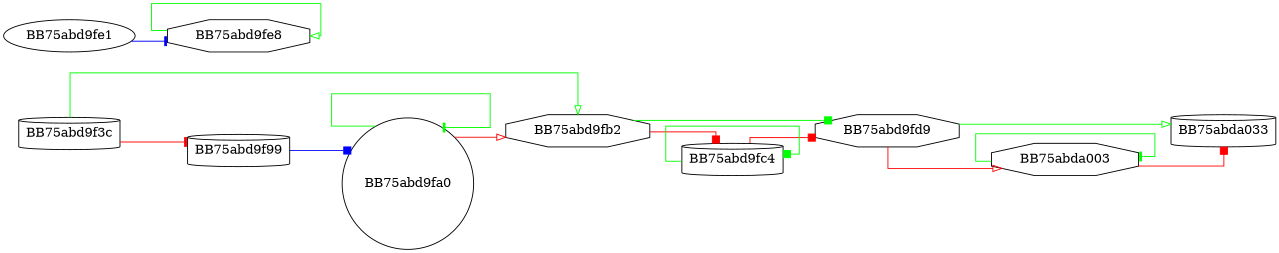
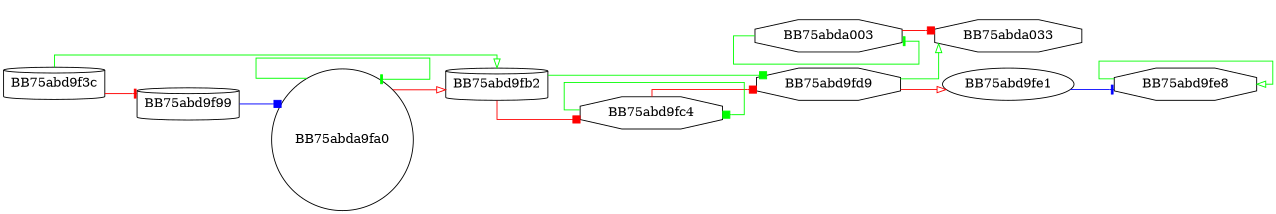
node "BB75abd9fb2": shape octagon -> cylinder
node "BB75abda033": shape cylinder -> octagon
node "BB75abd9fc4": shape cylinder -> octagon
edge "BB75abd9fd9" -> "BB75abda003": now "BB75abd9fd9" -> "BB75abd9fe1"
node "BB75abd9fa0": label "BB75abd9fa0" -> "BB75abda9fa0"
